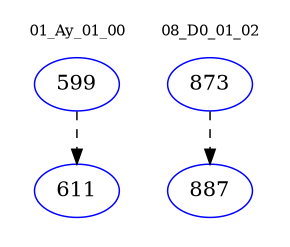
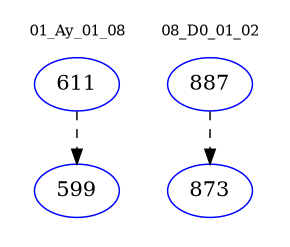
cluster "01_Ay_01_00": label "01_Ay_01_00" -> "01_Ay_01_08"
edge "599" -> "611": reversed
edge "873" -> "887": reversed
